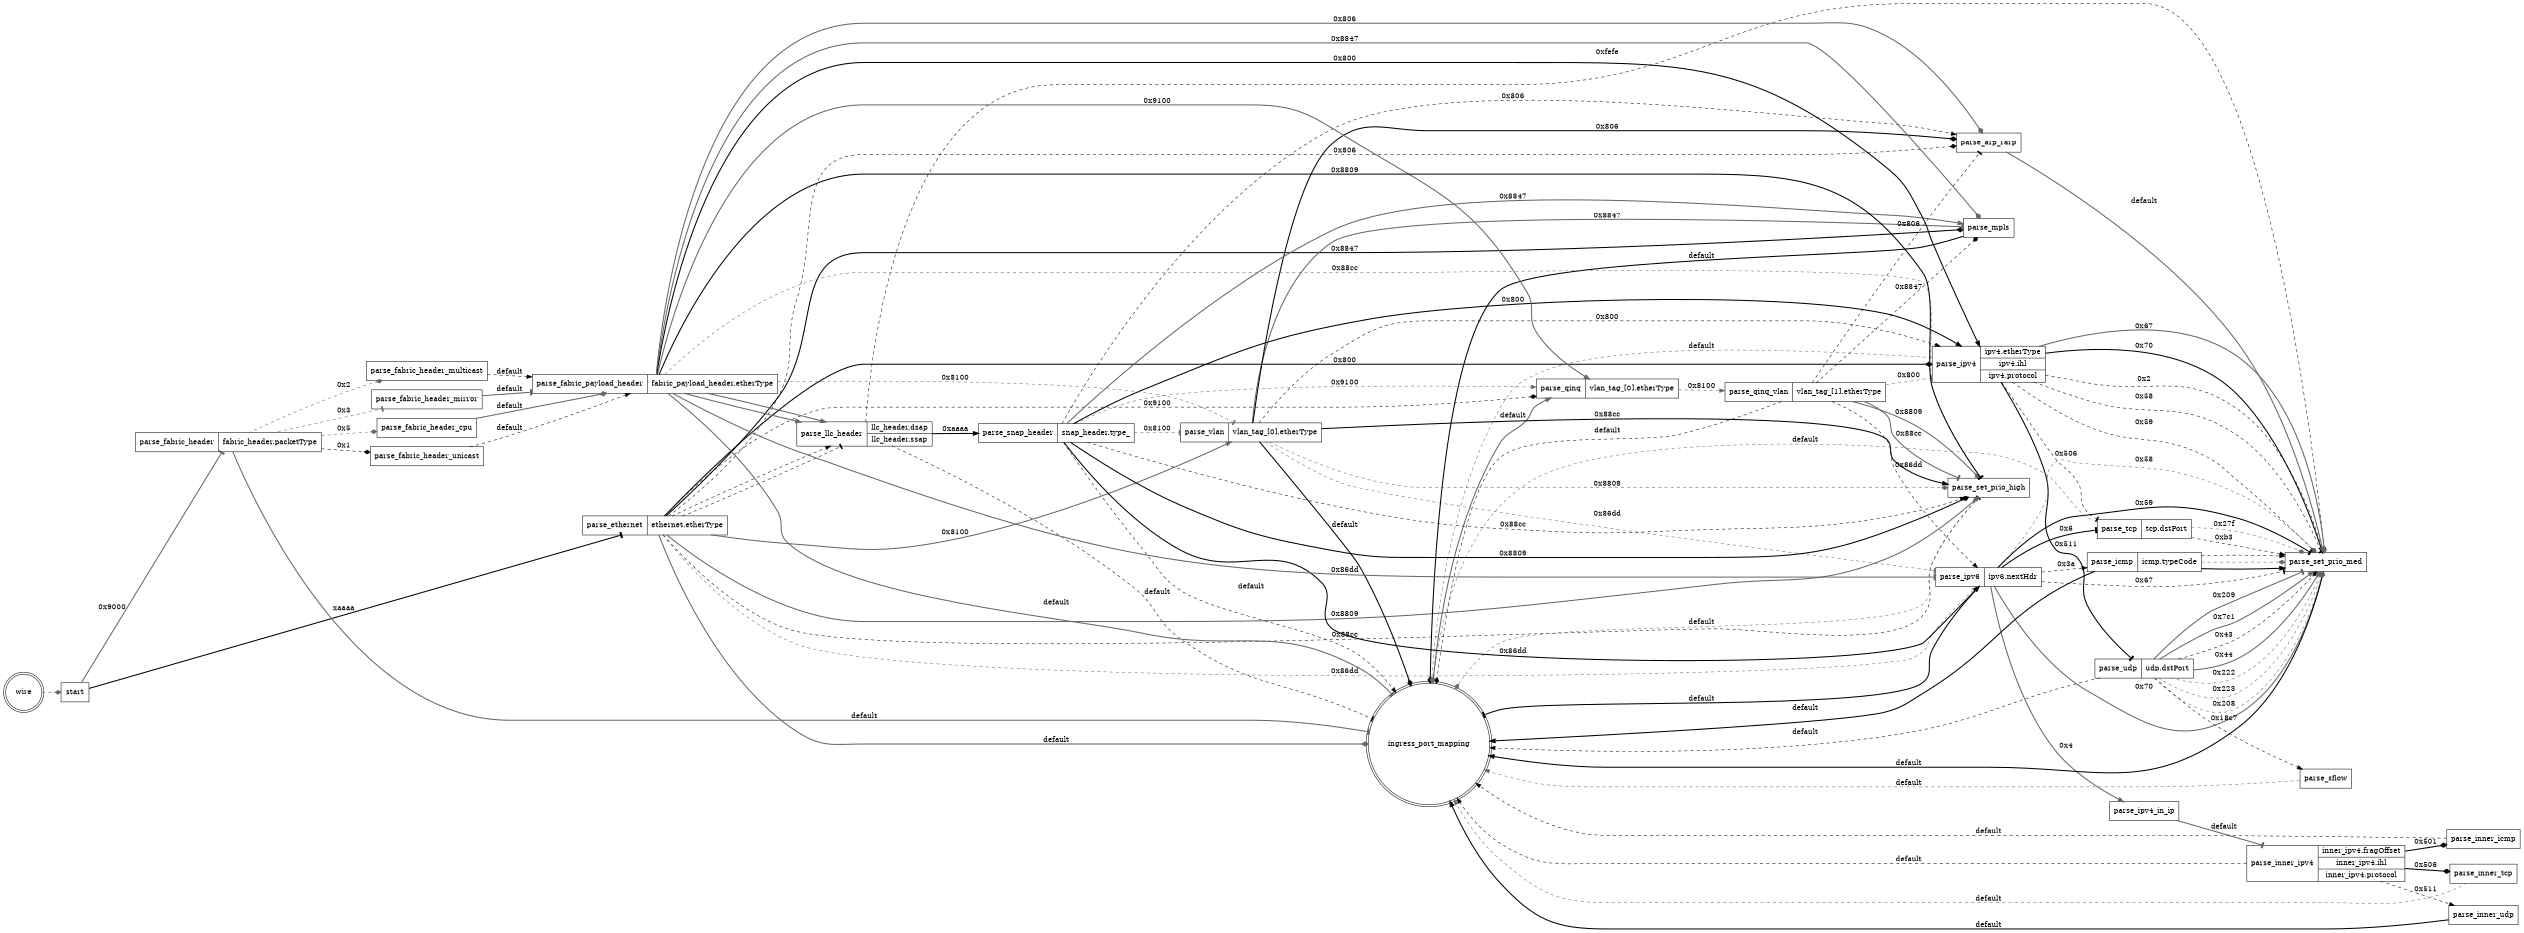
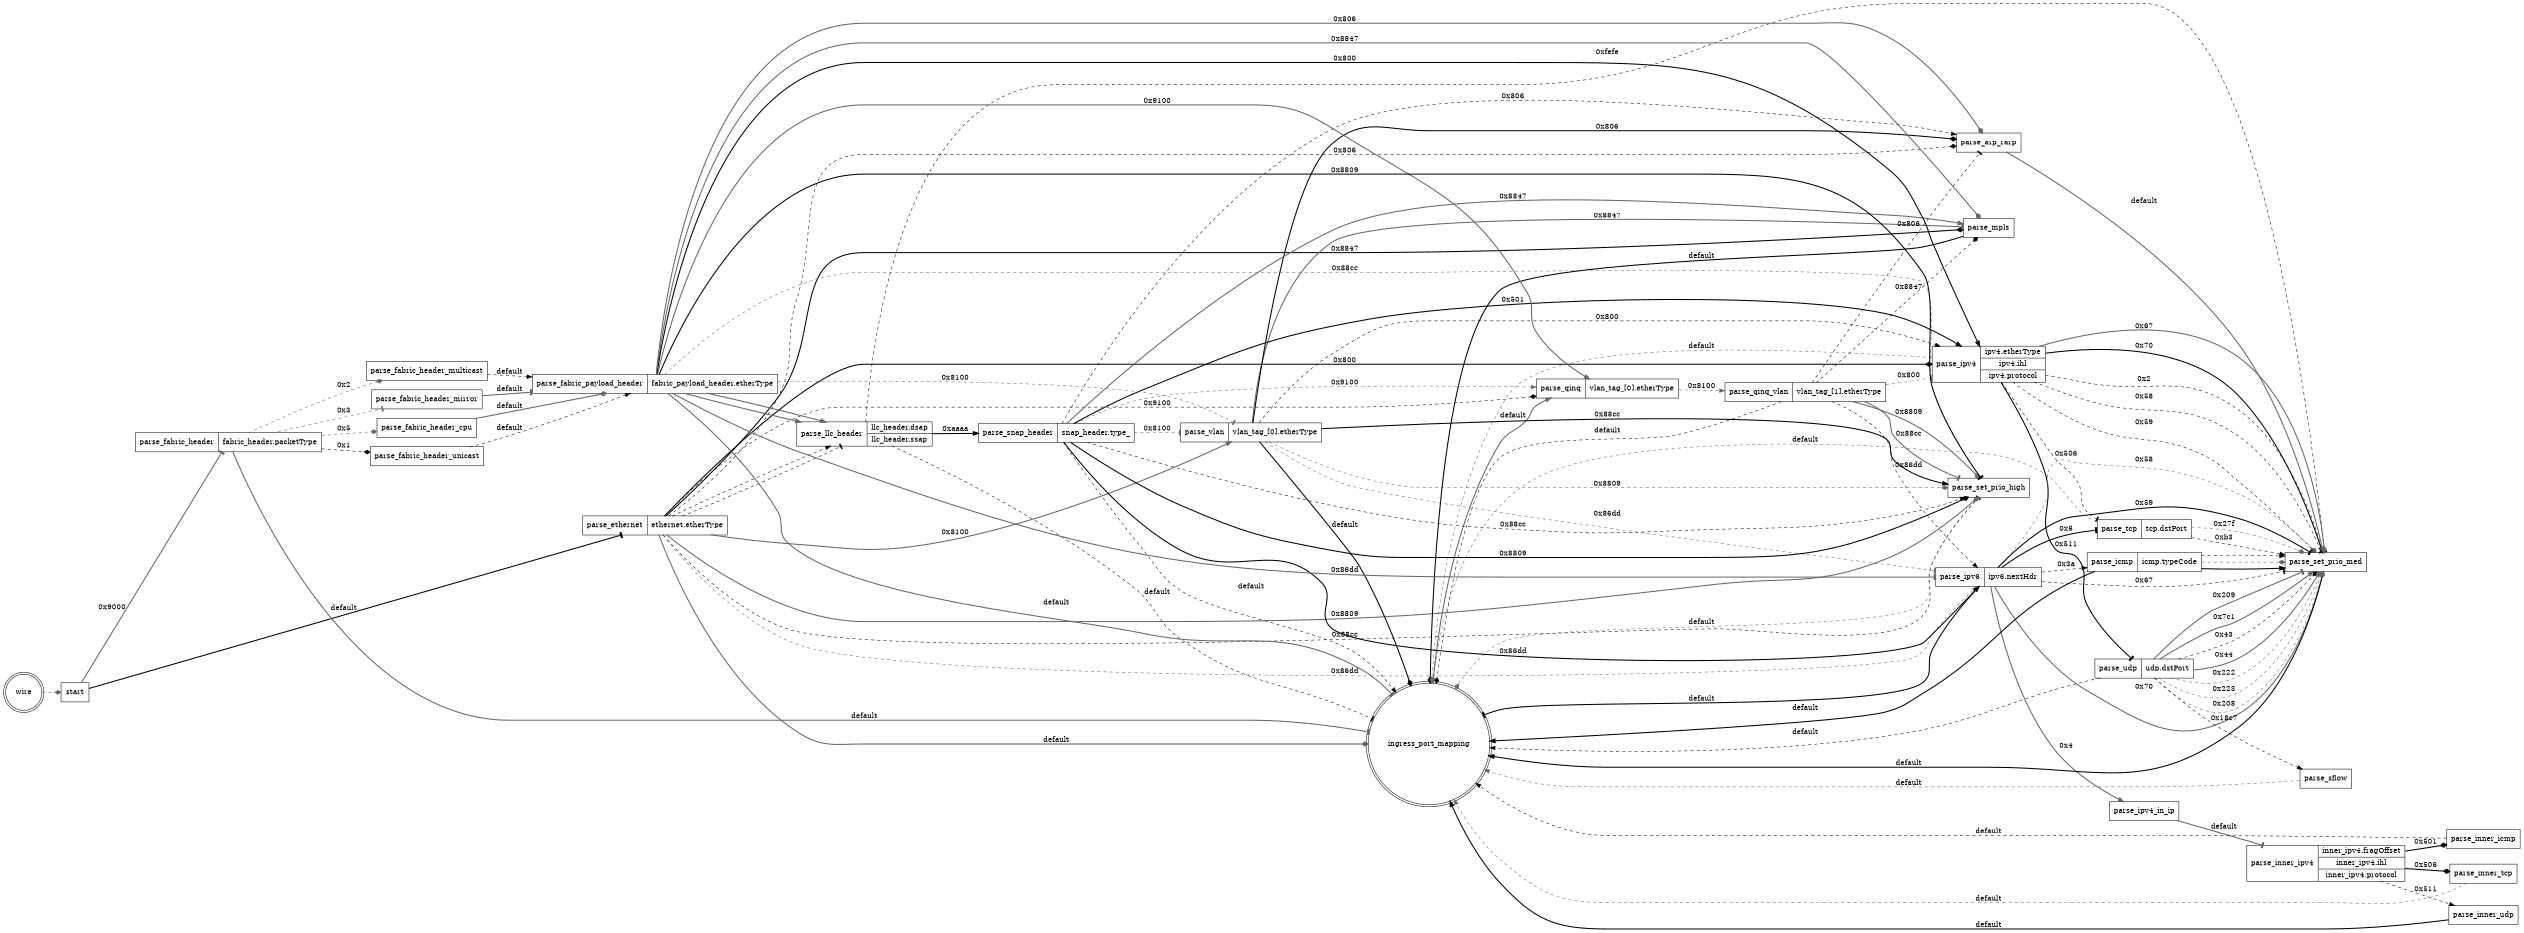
edge "parse_llc_header" -> "parse_set_prio_med": arrowhead normal -> tee
edge "parse_snap_header" -> "parse_ipv4": label "0x800" -> "0x501"
edge "start" -> "parse_ethernet": label "xaaaa" -> "default"
edge "parse_inner_ipv4" -> "ingress_port_mapping": removed, label "default"
